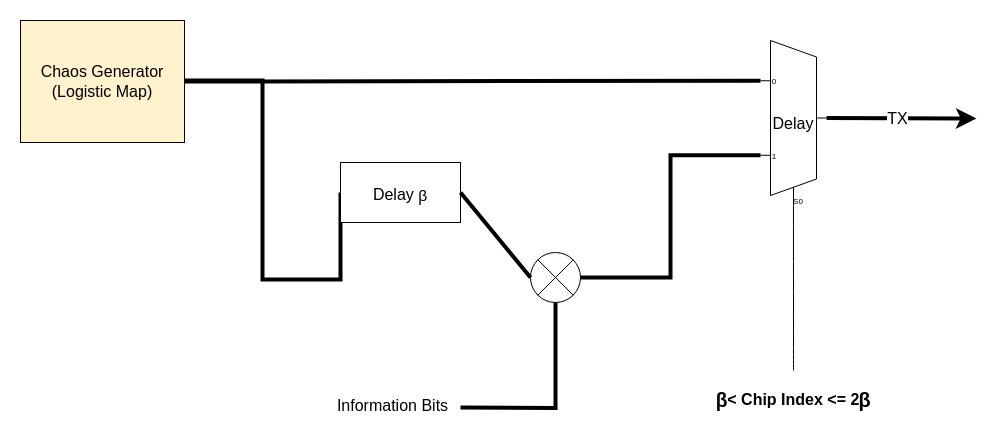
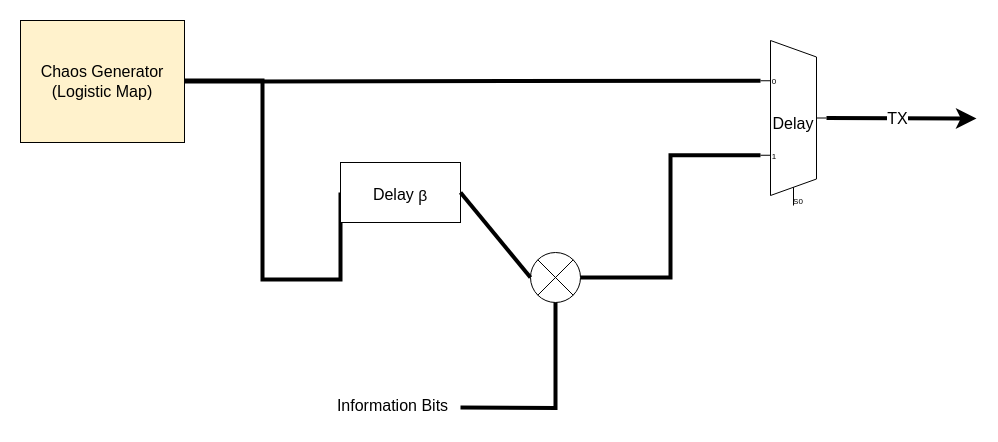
edge "Delay" -- "ᵦ< Chip Index <= 2ᵦ": removed
node "ᵦ< Chip Index <= 2ᵦ": removed
